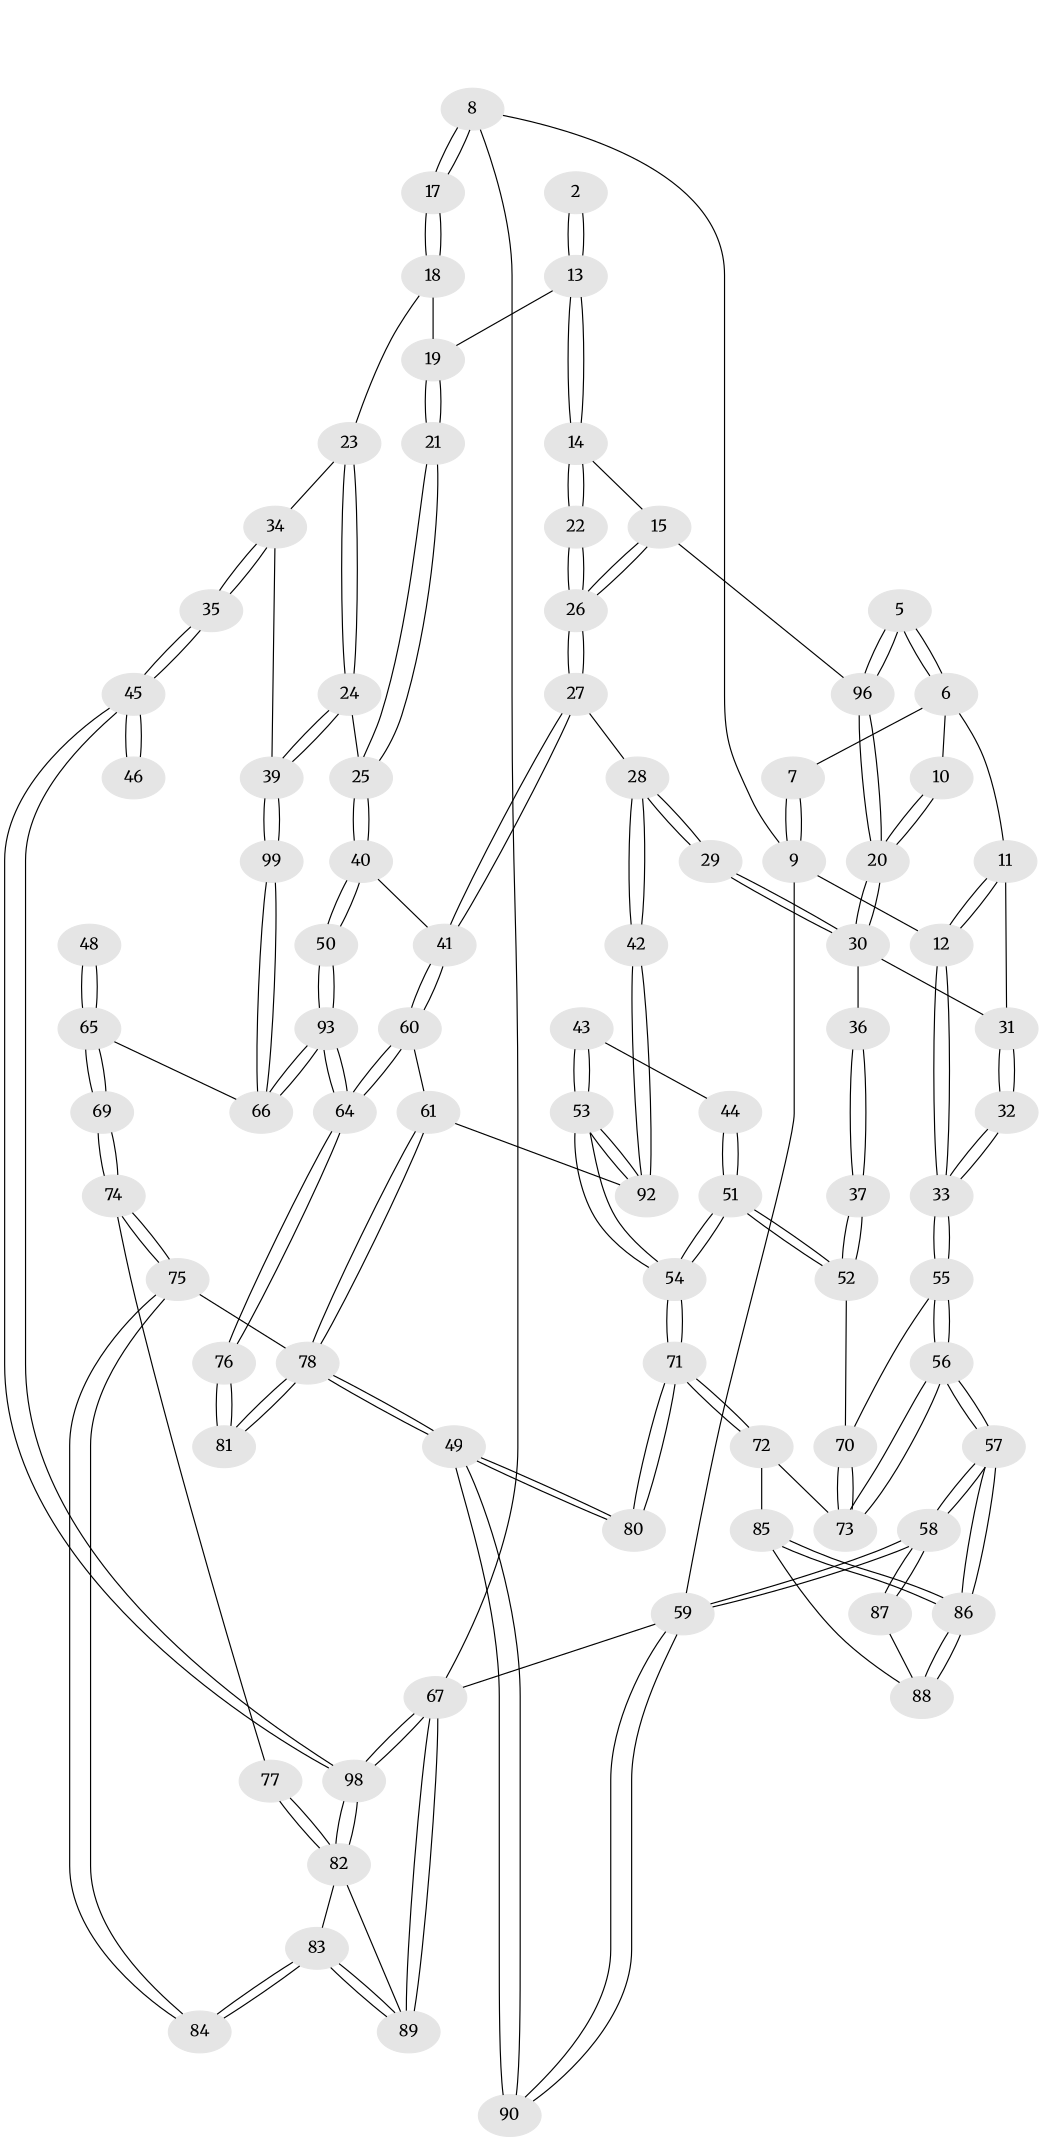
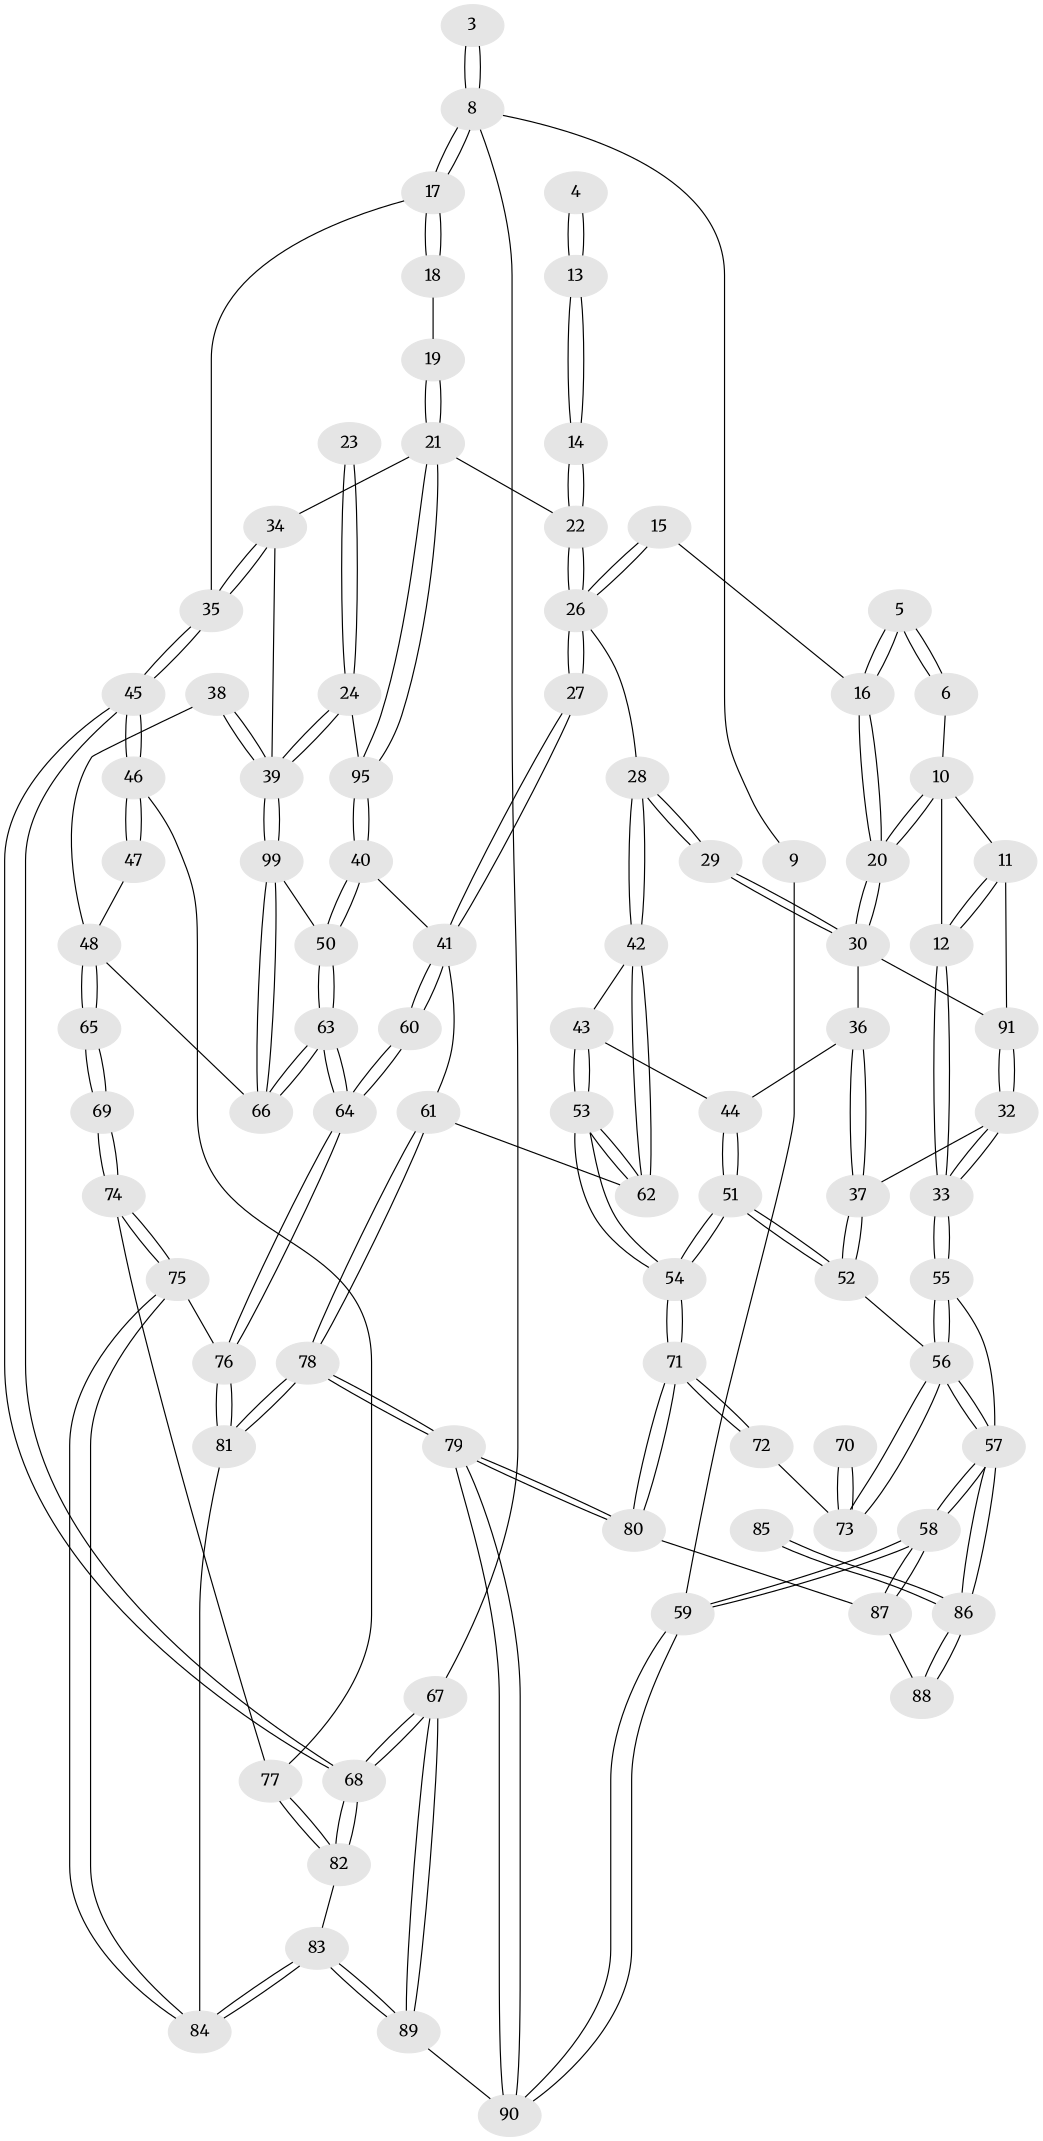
node "3": added
node "2": label "2" -> "4"
edge "13" -- "19": removed
edge "17" -- "35": added
edge "18" -- "23": removed
edge "23" -- "34": now "21" -- "34"
edge "21" -- "22": added
edge "14" -- "15": removed
node "38": added
node "96": label "96" -> "16"
edge "27" -- "28": now "26" -- "28"
edge "6" -- "11": now "10" -- "11"
node "25": label "25" -> "95"
node "7": removed
node "47": added
edge "99" -- "50": added
edge "9" -- "12": now "10" -- "12"
edge "42" -- "43": added
node "93": label "93" -> "63"
node "31": label "31" -> "91"
edge "36" -- "44": added
edge "60" -- "61": now "41" -- "61"
edge "65" -- "66": now "48" -- "66"
edge "32" -- "37": added
node "92": label "92" -> "62"
edge "46" -- "77": added
edge "75" -- "78": now "75" -- "76"
edge "55" -- "70": now "55" -- "57"
edge "52" -- "70": now "52" -- "56"
node "49": label "49" -> "79"
edge "72" -- "85": removed
edge "80" -- "87": added
edge "85" -- "88": removed
edge "59" -- "67": removed
edge "81" -- "84": added
node "98": label "98" -> "68"
edge "82" -- "89": now "90" -- "89"
